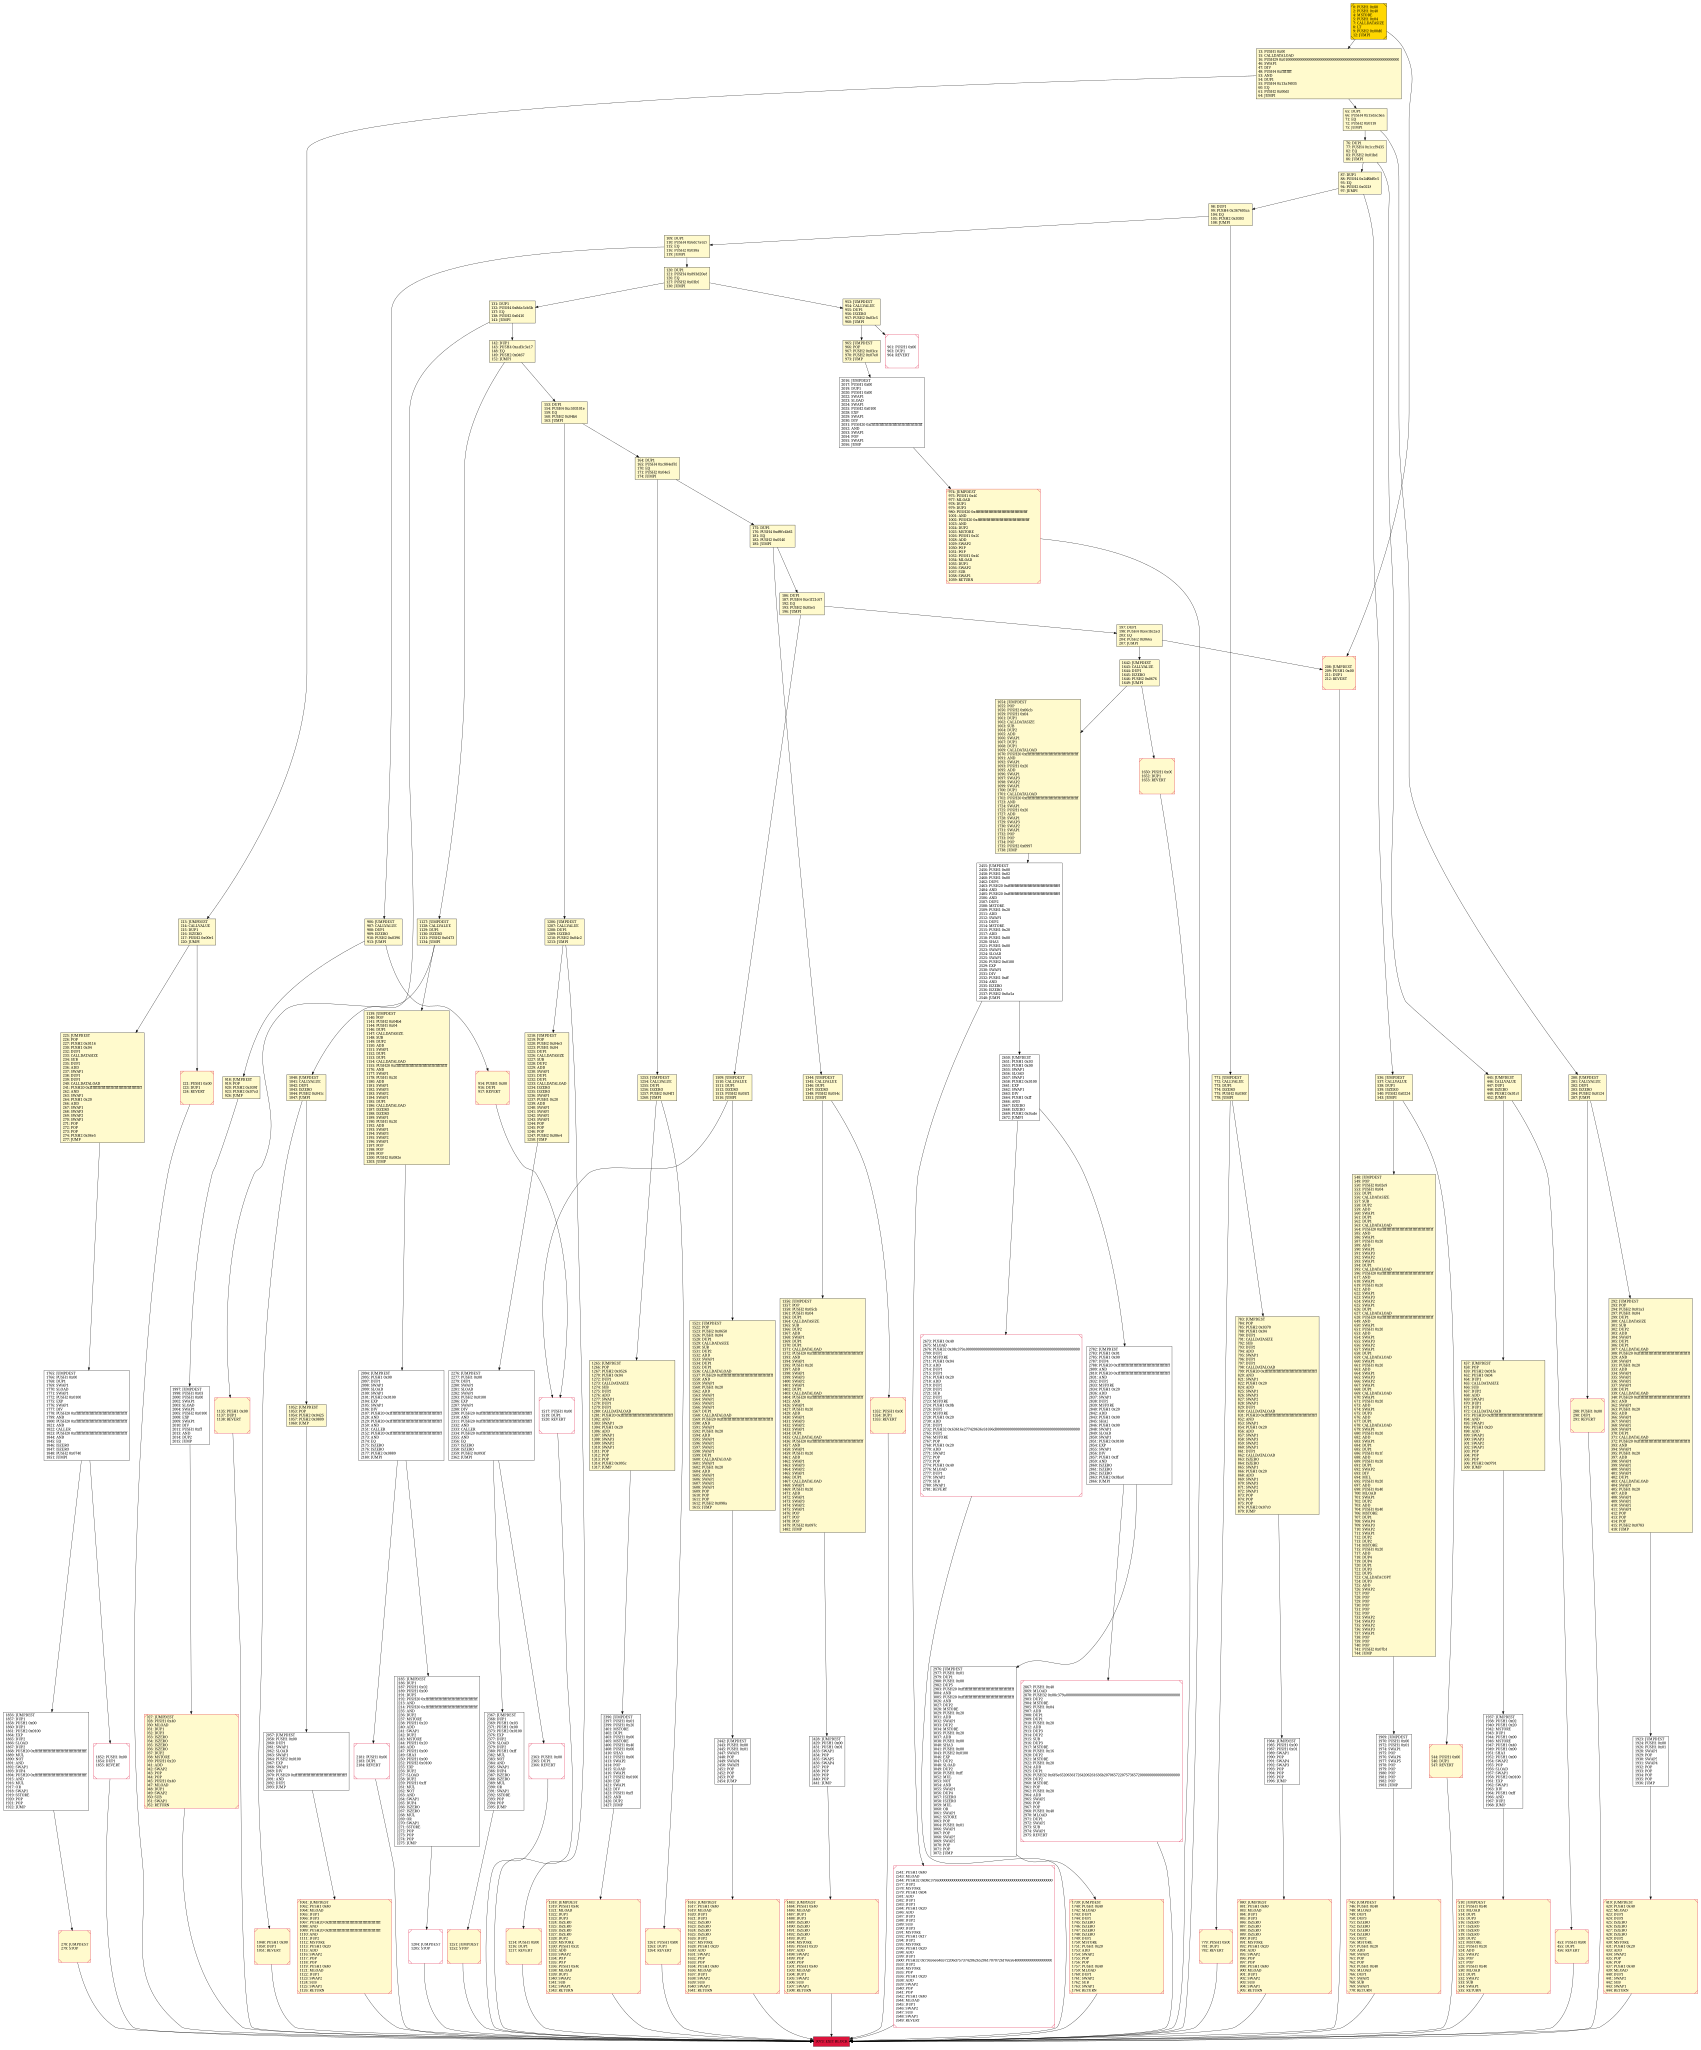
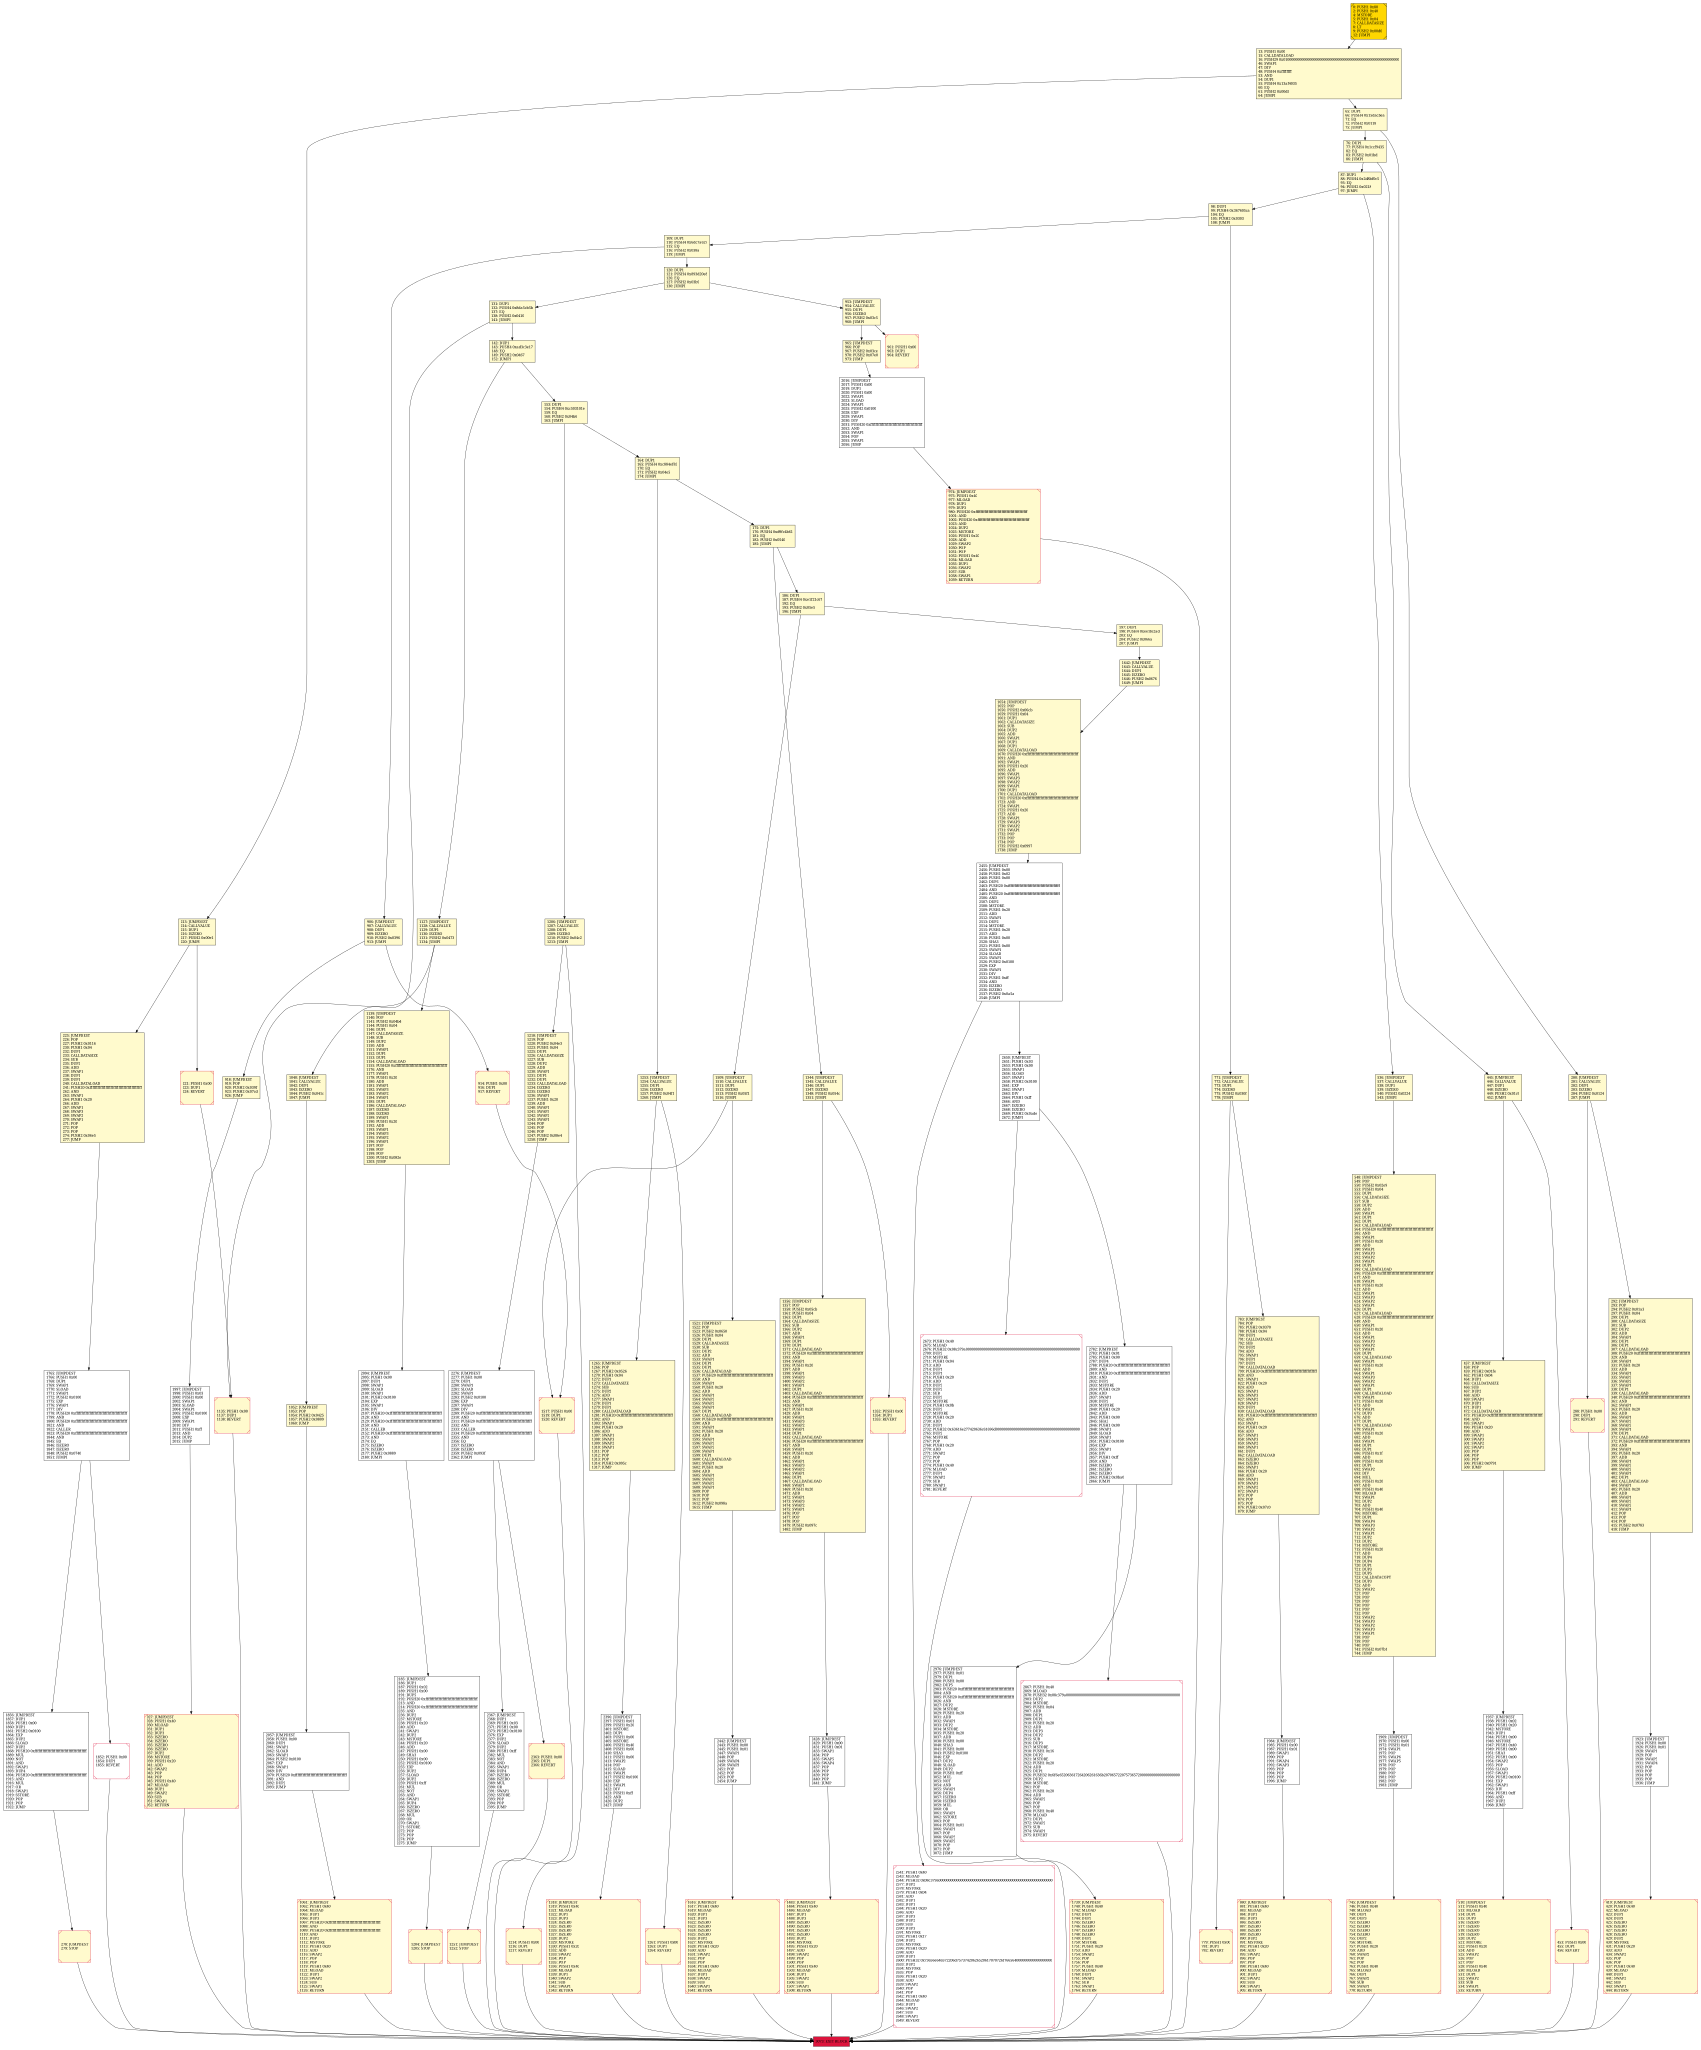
node "961: PUSH1 0x00 963: DUP1 964: REVERT": fillcolor white -> lemonchiffon
node "208: JUMPDEST 209: PUSH1 0x00 211: DUP1 212: REVERT": removed
node "1650: PUSH1 0x00 1652: DUP1 1653: REVERT": removed
node "1517: PUSH1 0x00 1519: DUP1 1520: REVERT": fillcolor white -> lemonchiffon
node "2181: PUSH1 0x00 2183: DUP1 2184: REVERT": removed
node "2363: PUSH1 0x00 2365: DUP1 2366: REVERT": fillcolor white -> lemonchiffon
node "544: PUSH1 0x00 546: DUP1 547: REVERT": removed
edge "221: PUSH1 0x00 223: DUP1 224: REVERT" -> "3073: EXIT BLOCK": now "221: PUSH1 0x00 223: DUP1 224: REVERT" -> "1135: PUSH1 0x00 1137: DUP1 1138: REVERT"
node "1048: PUSH1 0x00 1050: DUP1 1051: REVERT": removed
node "1204: JUMPDEST 1205: STOP": fillcolor white -> lemonchiffon
edge "779: PUSH1 0x00 781: DUP1 782: REVERT" -> "3073: EXIT BLOCK": removed
